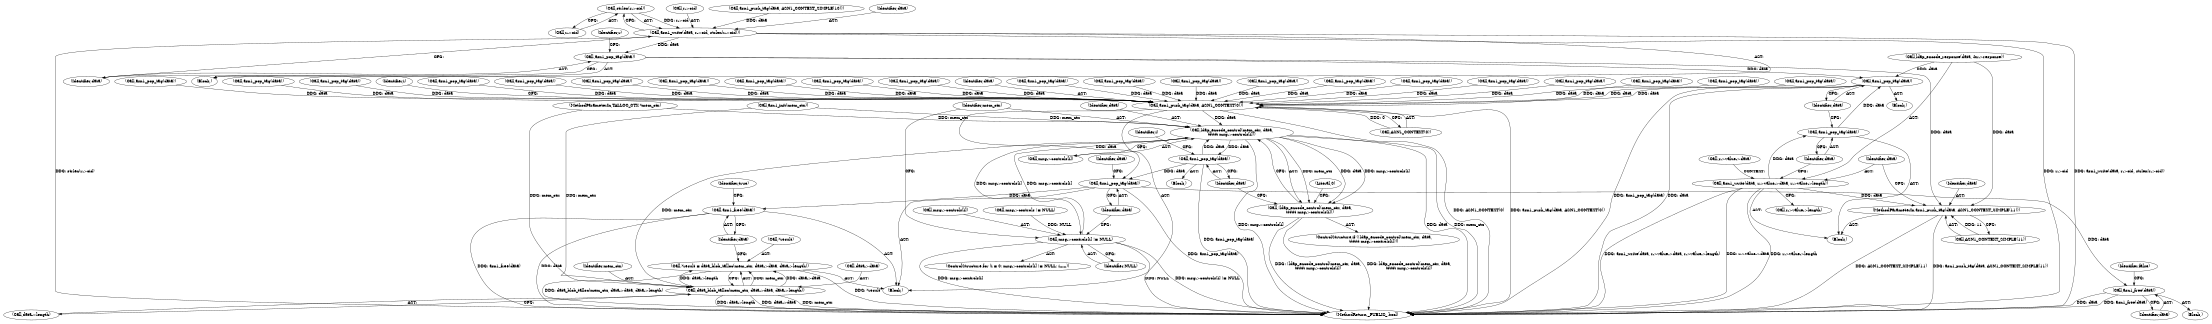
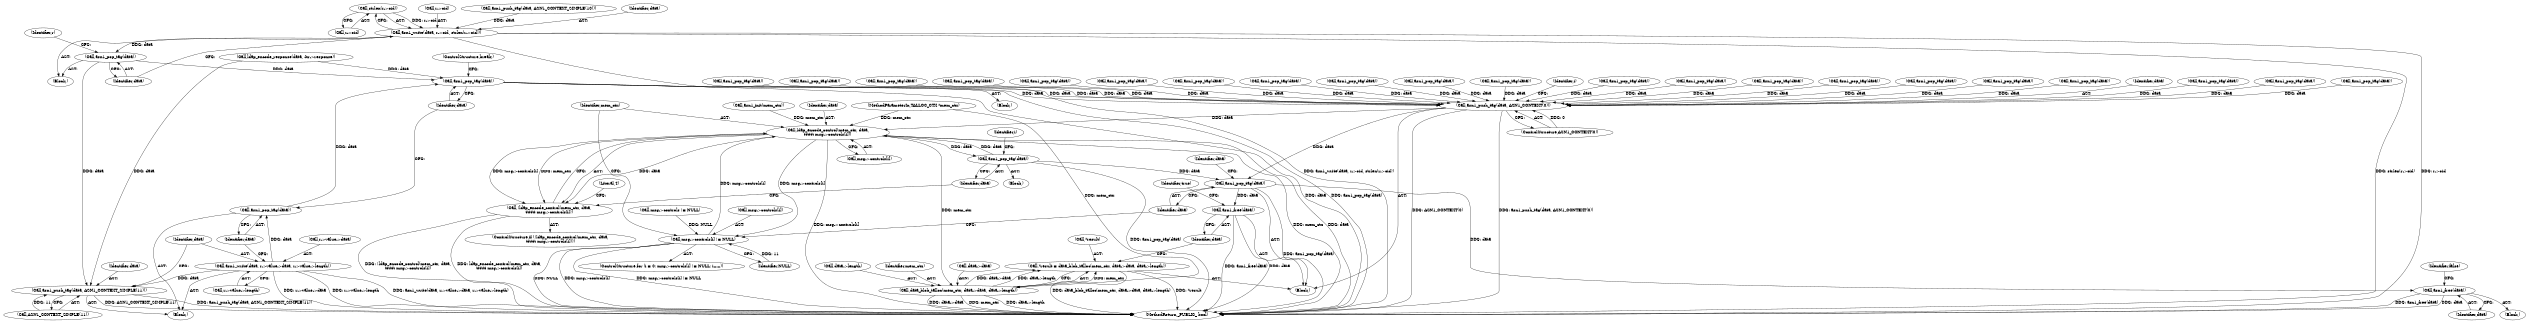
node "(ControlStructure,break;)": added
edge "(Call,ldap_encode_response(data, &r->response))" -> "(Call,asn1_write(data, r->value->data, r->value->length))": now "(Call,r->value->length)" -> "(Call,asn1_write(data, r->value->data, r->value->length))"
node "(Call,ASN1_CONTEXT(0))": label "(Call,ASN1_CONTEXT(0))" -> "(ControlStructure,ASN1_CONTEXT(0))"
edge "(Call,r->value->data)" -> "(Call,asn1_write(data, r->value->data, r->value->length))": label "CONTEXT: " -> "AST: "
edge "(Call,asn1_init(mem_ctx))" -> "(Call,data_blob_talloc(mem_ctx, data->data, data->length))": removed, label "DDG: mem_ctx"
node "(Literal,0)": label "(Literal,0)" -> "(Literal,4)"
node "(MethodParameterIn,asn1_push_tag(data, ASN1_CONTEXT_SIMPLE(11)))": label "(MethodParameterIn,asn1_push_tag(data, ASN1_CONTEXT_SIMPLE(11)))" -> "(Call,asn1_push_tag(data, ASN1_CONTEXT_SIMPLE(11)))"
edge "(Identifier,NULL)" -> "(Call,msg->controls[i] != NULL)": label "AST: " -> "DDG: 11"
edge "(Call,data->data)" -> "(Call,data_blob_talloc(mem_ctx, data->data, data->length))": label "AST: " -> "ASN: "
edge "(Call,data_blob_talloc(mem_ctx, data->data, data->length))" -> "(Call,data->length)": removed, label "CFG:"
